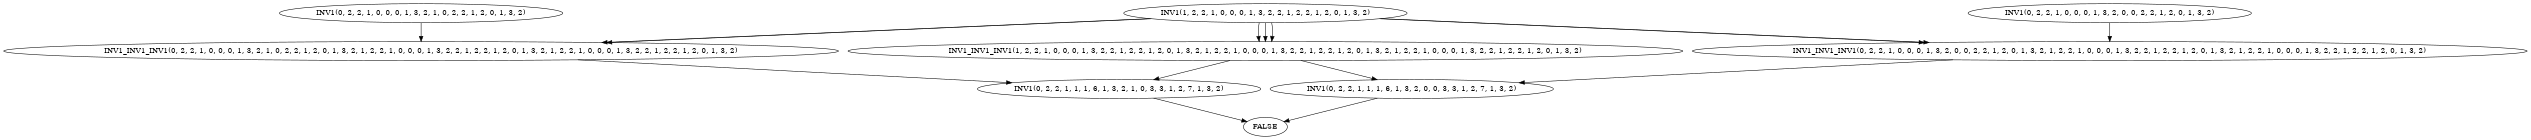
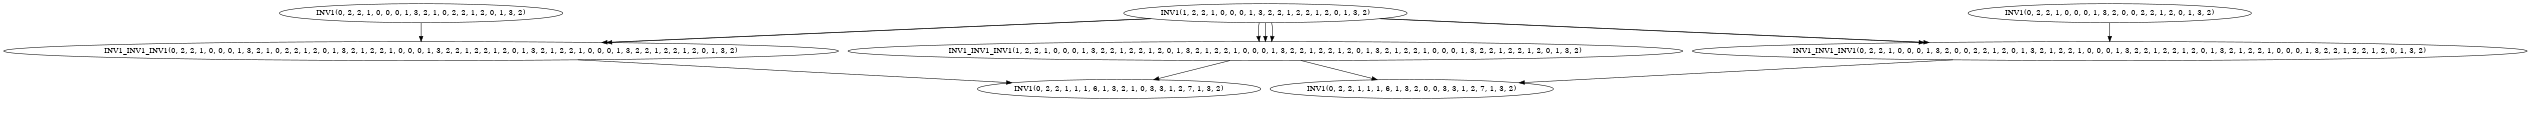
node "FALSE": removed
